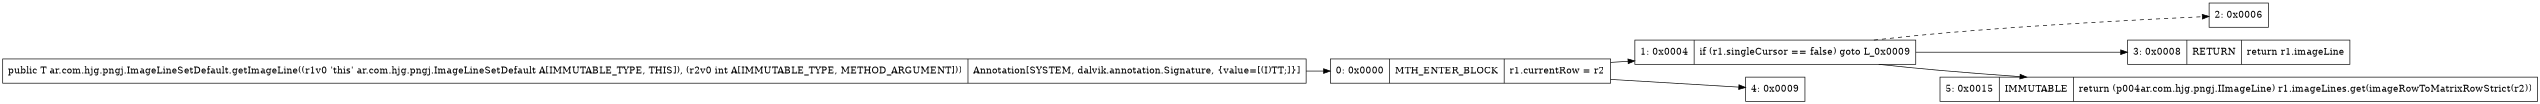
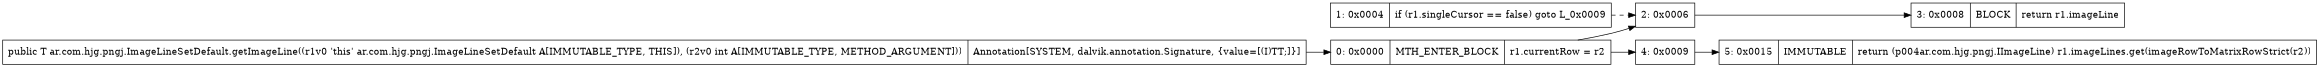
edge "1: 0x0004" -> "3: 0x0008": now "2: 0x0006" -> "3: 0x0008"
node "3: 0x0008": text "RETURN" -> "BLOCK"
edge "0: 0x0000" -> "1: 0x0004": now "0: 0x0000" -> "2: 0x0006"
edge "1: 0x0004" -> "5: 0x0015": now "4: 0x0009" -> "5: 0x0015"
